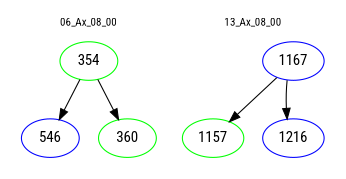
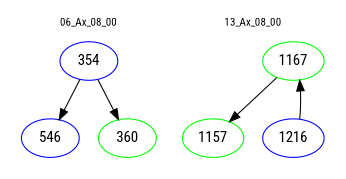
node "354": color green -> blue
node "1167": color blue -> green
edge "1167" -> "1216": reversed
